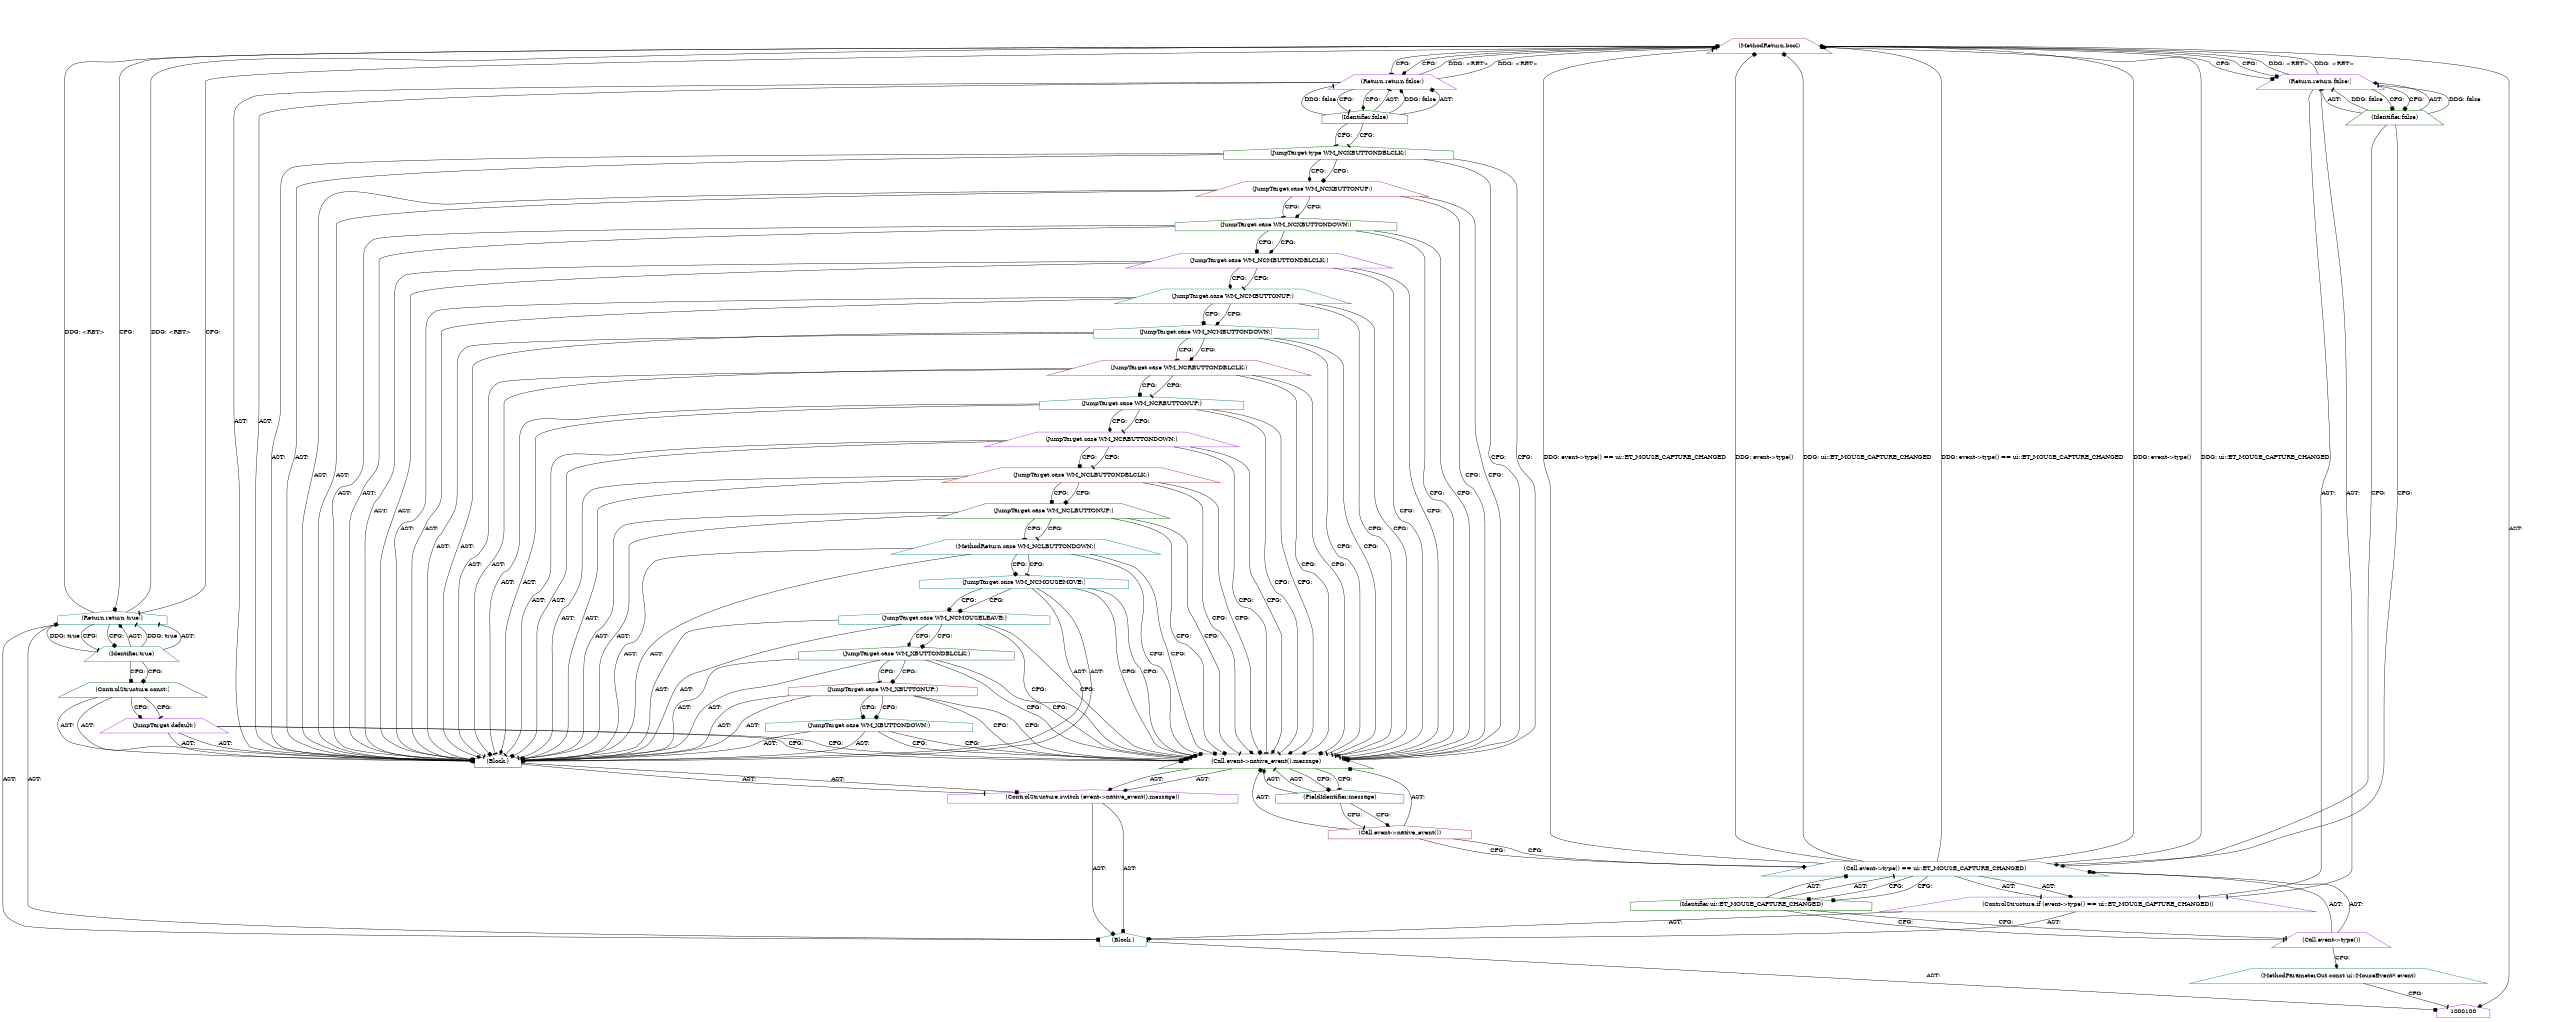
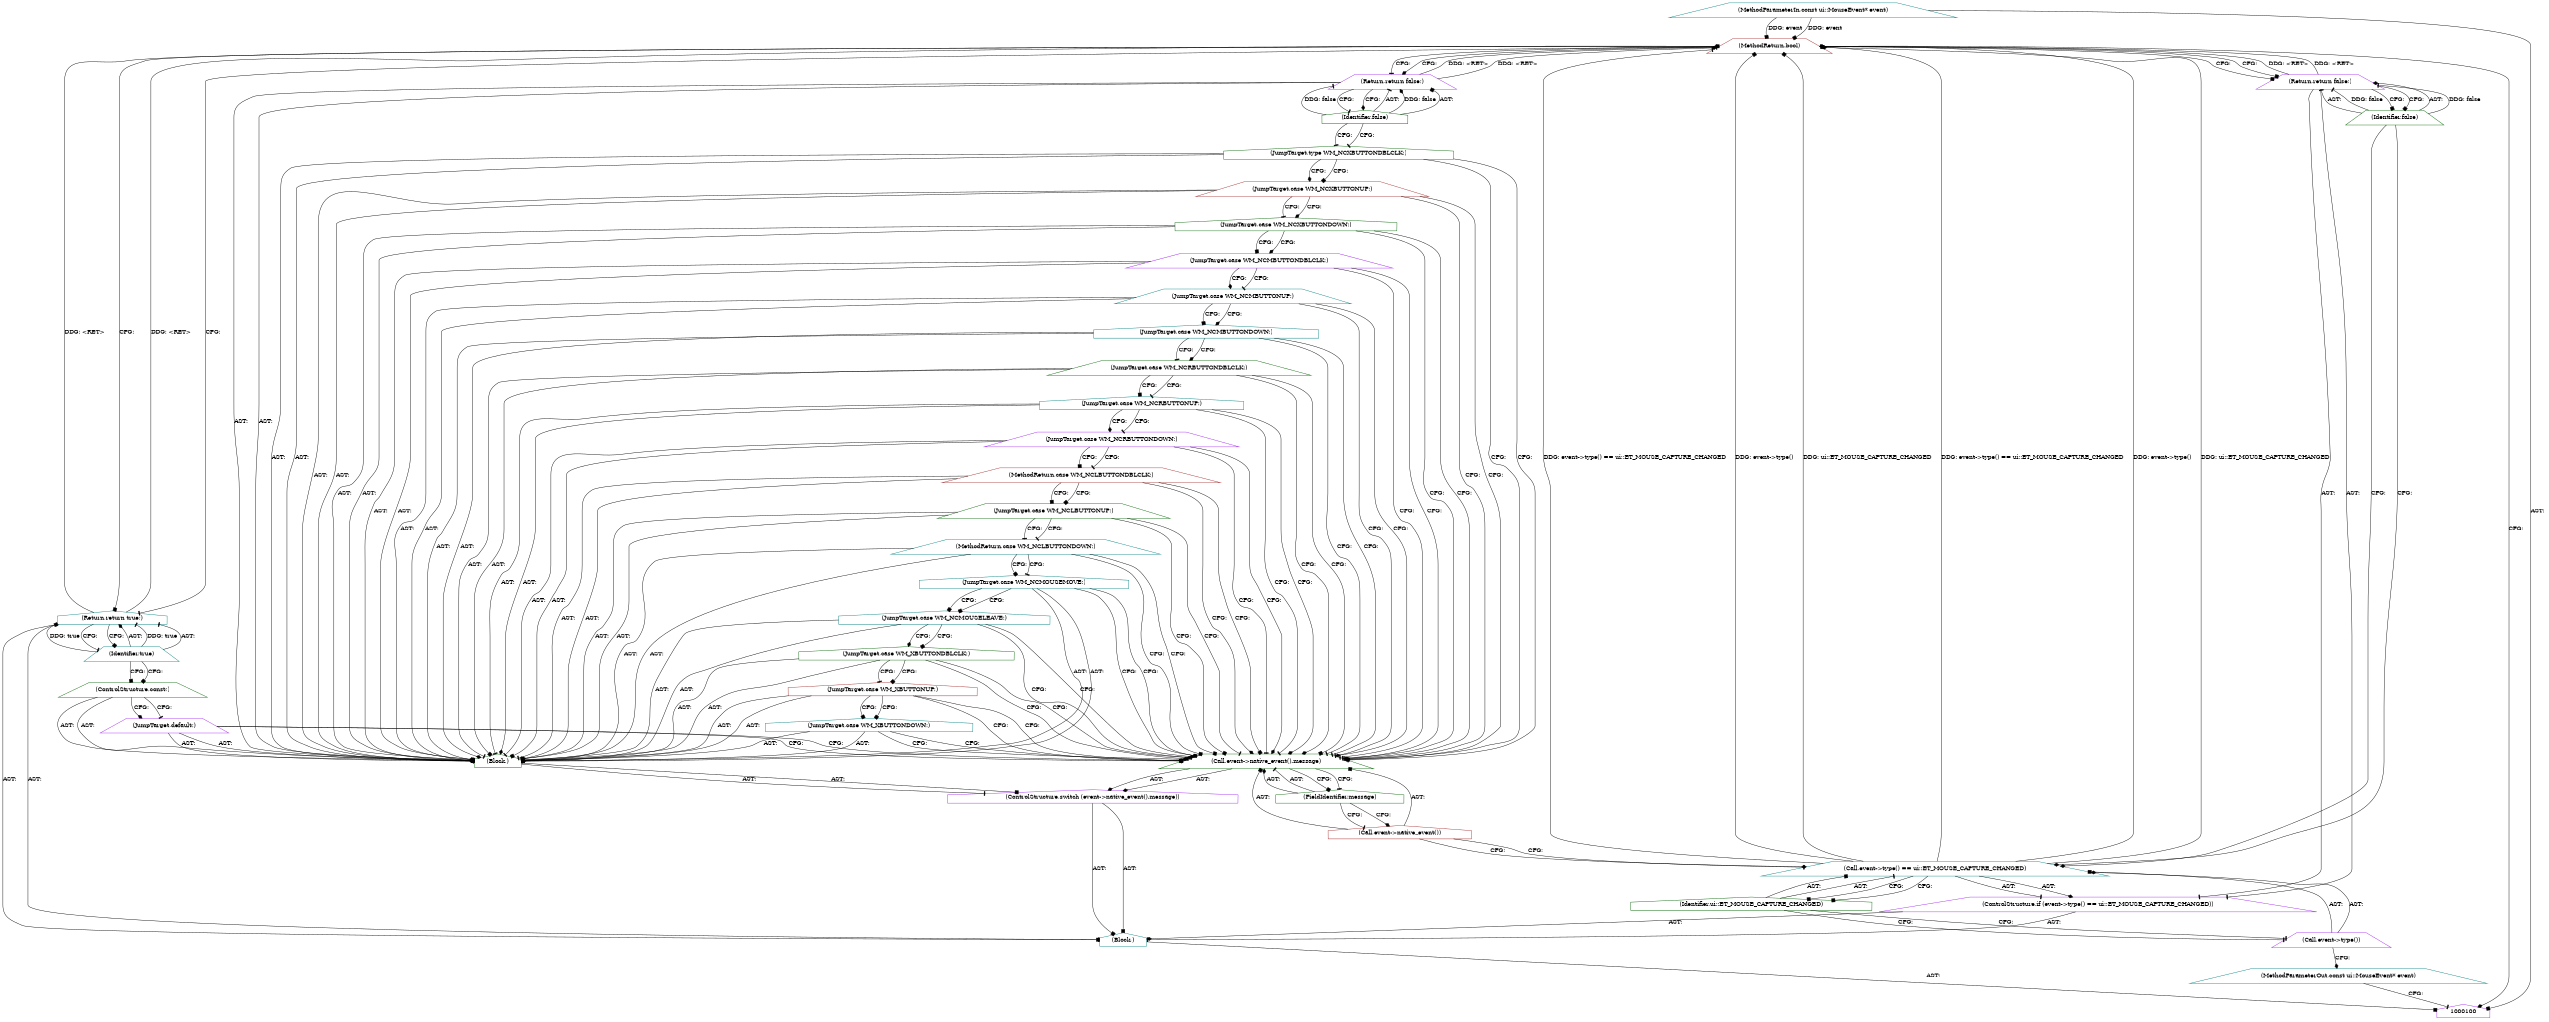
node "(MethodParameterIn,const ui::MouseEvent* event)": added
node "(JumpTarget,case WM_NCRBUTTONDBLCLK:)": color brown -> darkgreen
node "(JumpTarget,case WM_NCLBUTTONDBLCLK:)": label "(JumpTarget,case WM_NCLBUTTONDBLCLK:)" -> "(MethodReturn,case WM_NCLBUTTONDBLCLK:)"
edge "(MethodReturn,bool)" -> "1000100": label "AST: " -> "CFG: "
